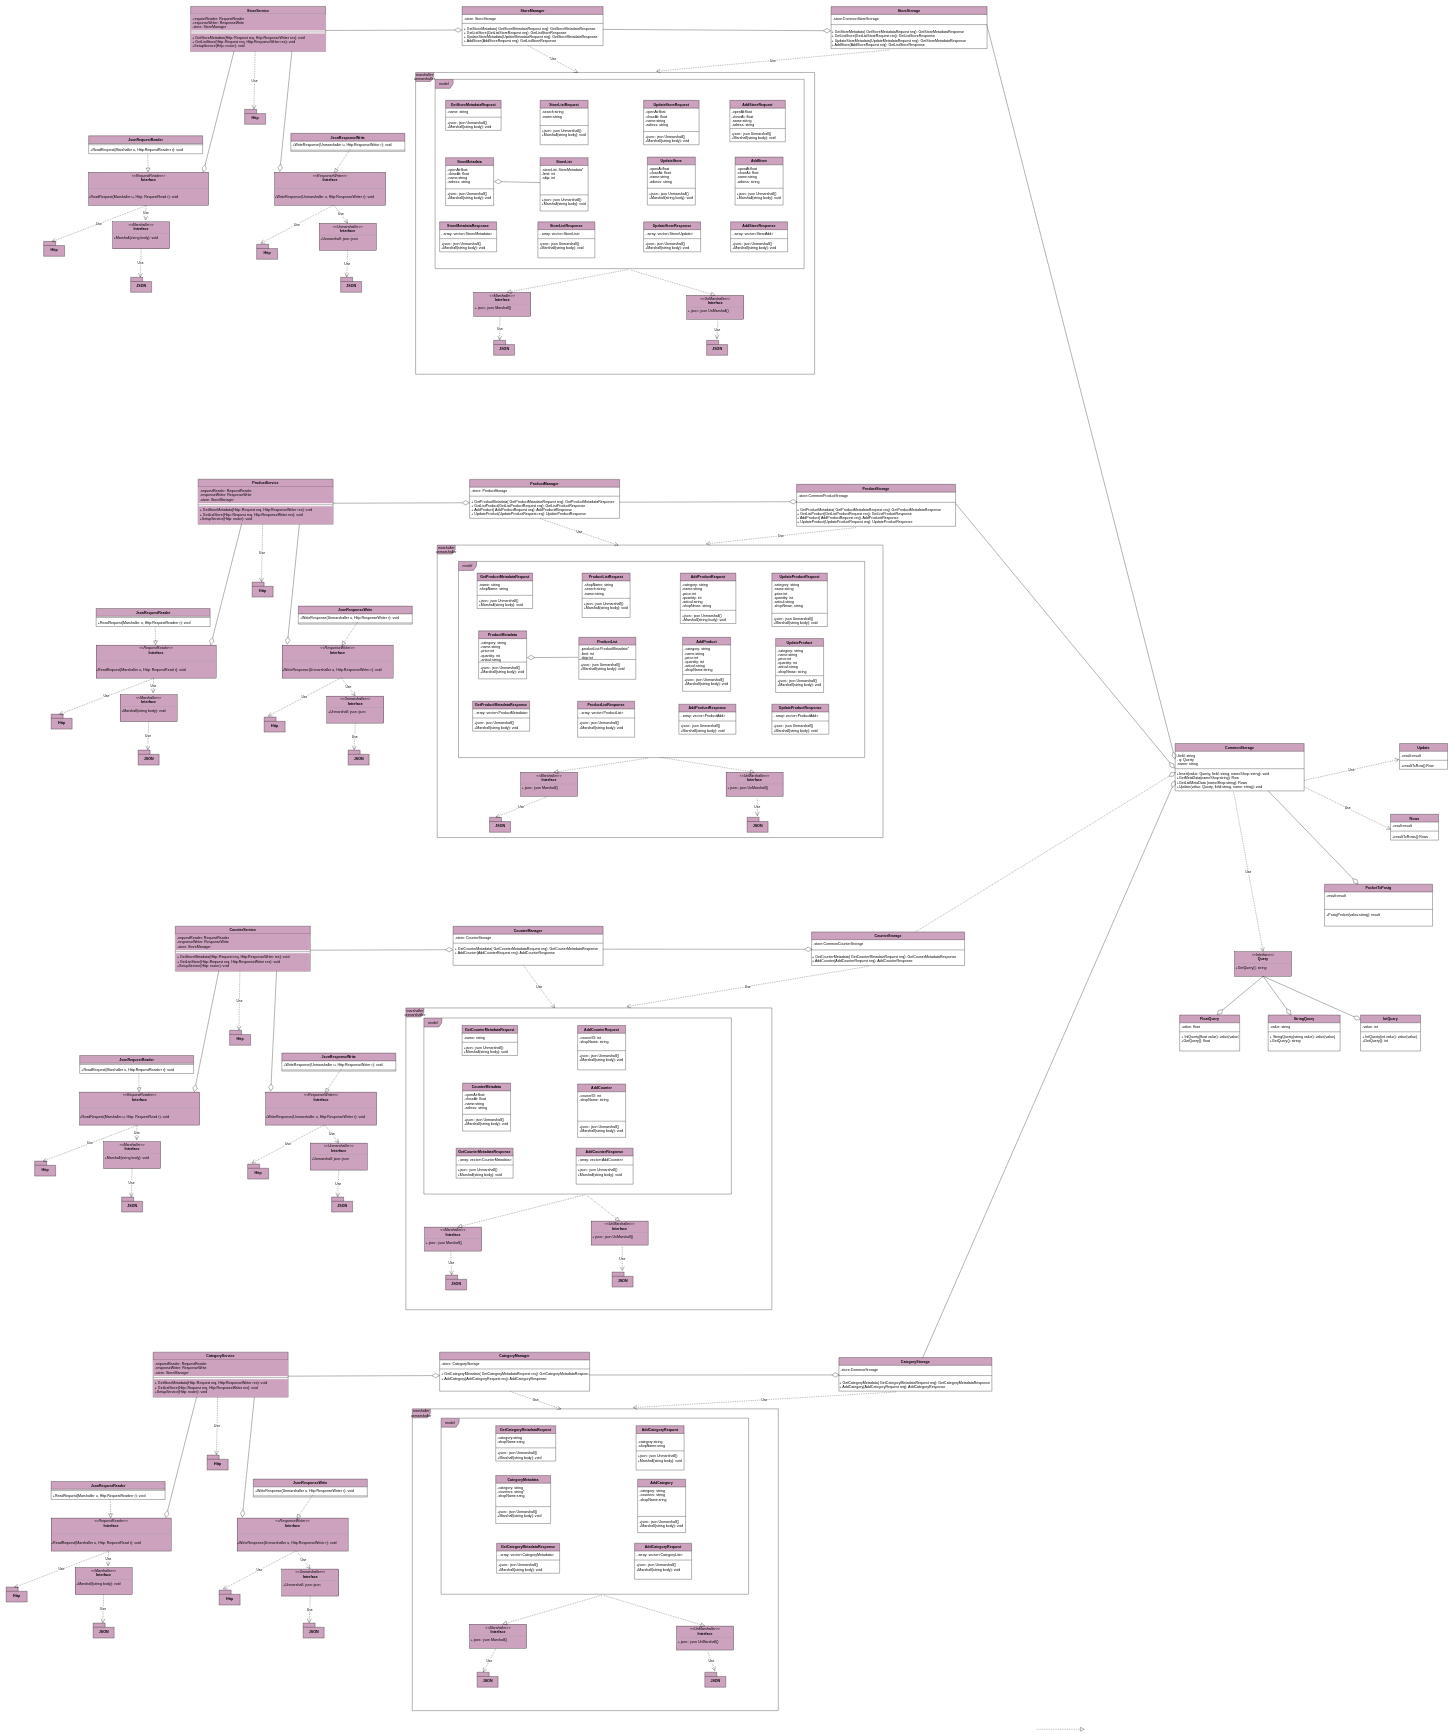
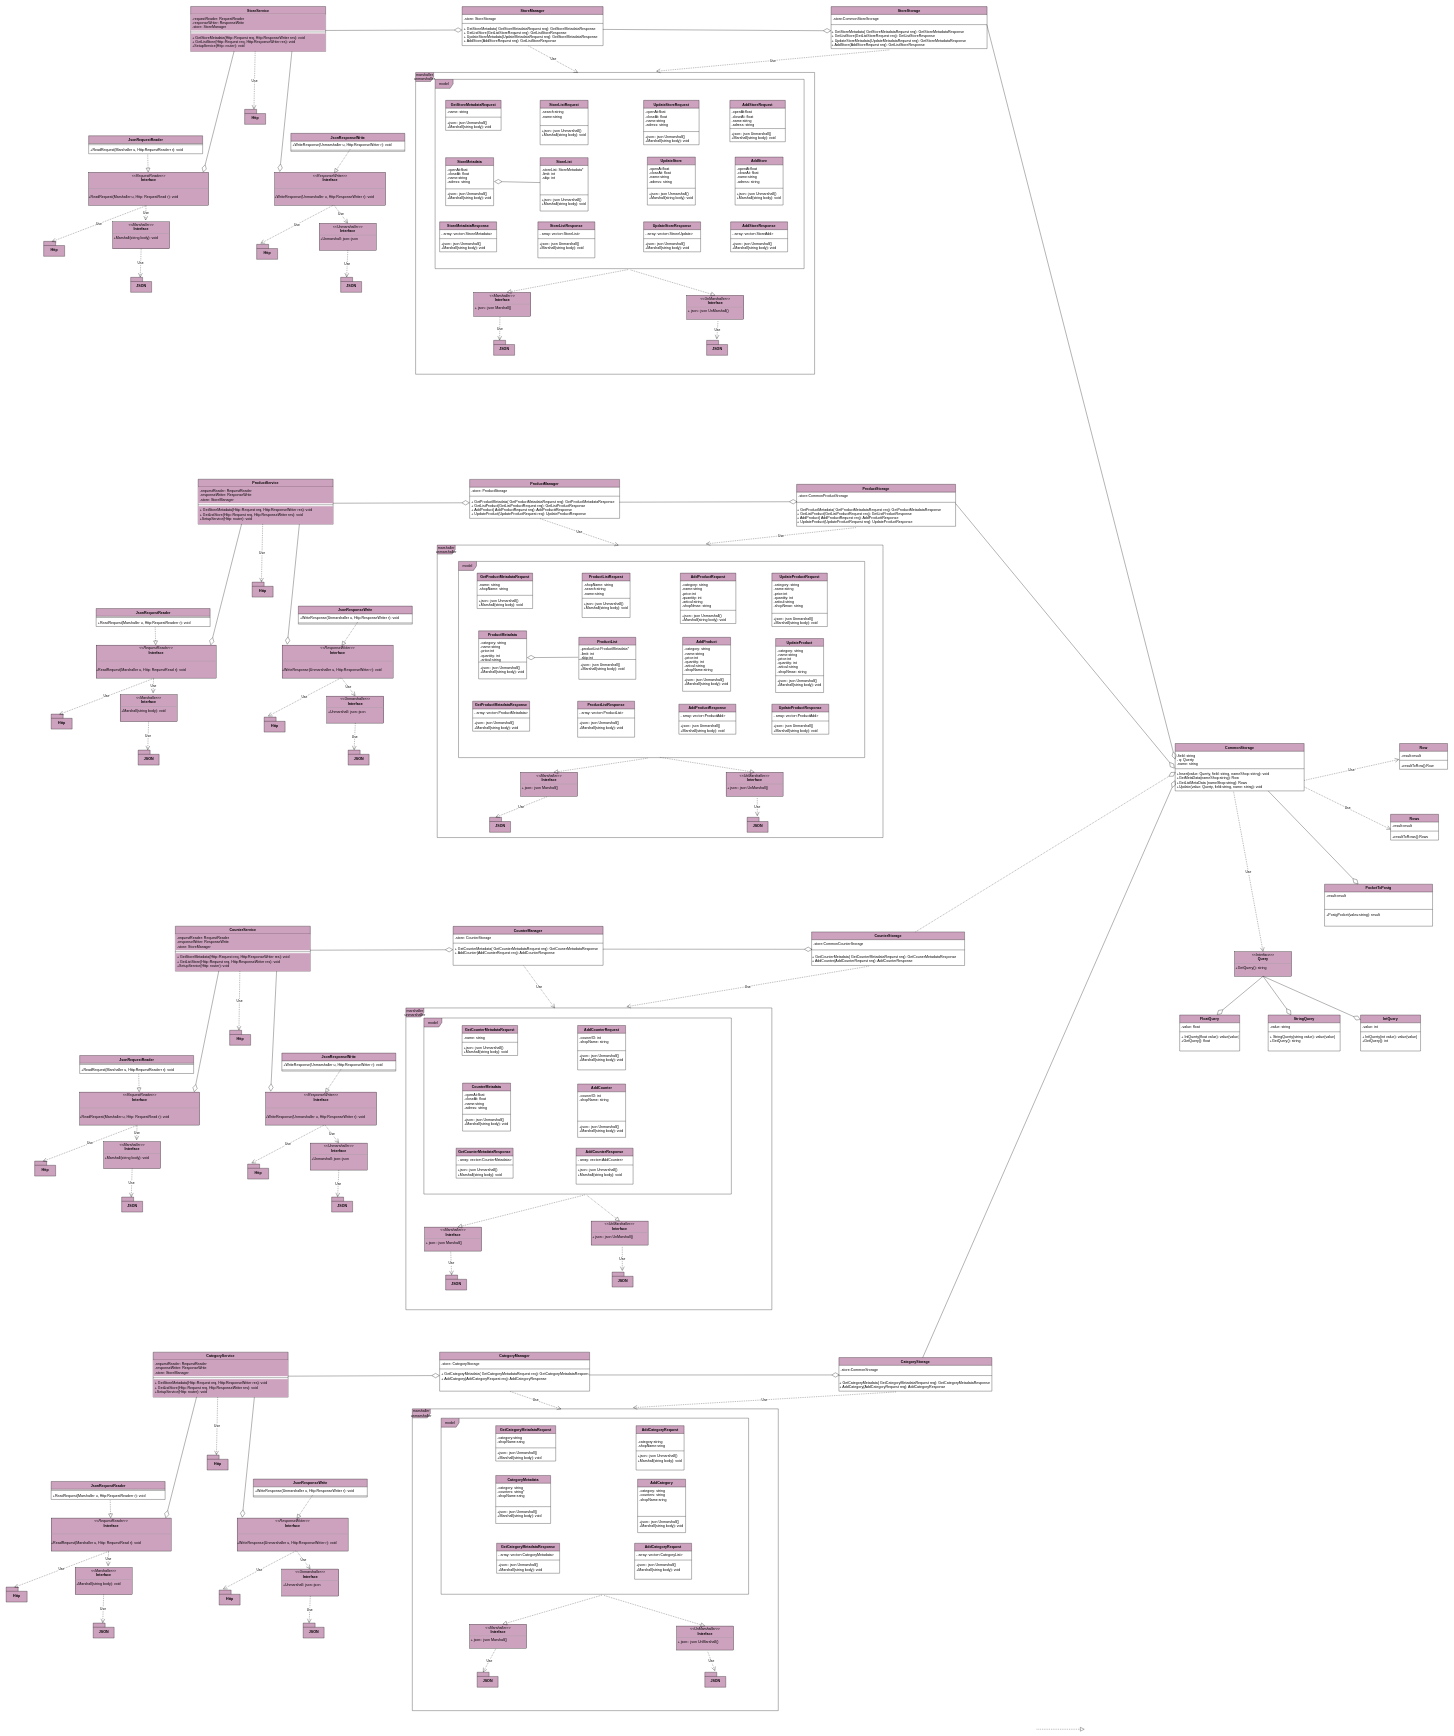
node "Update": label "Update" -> "Row"
